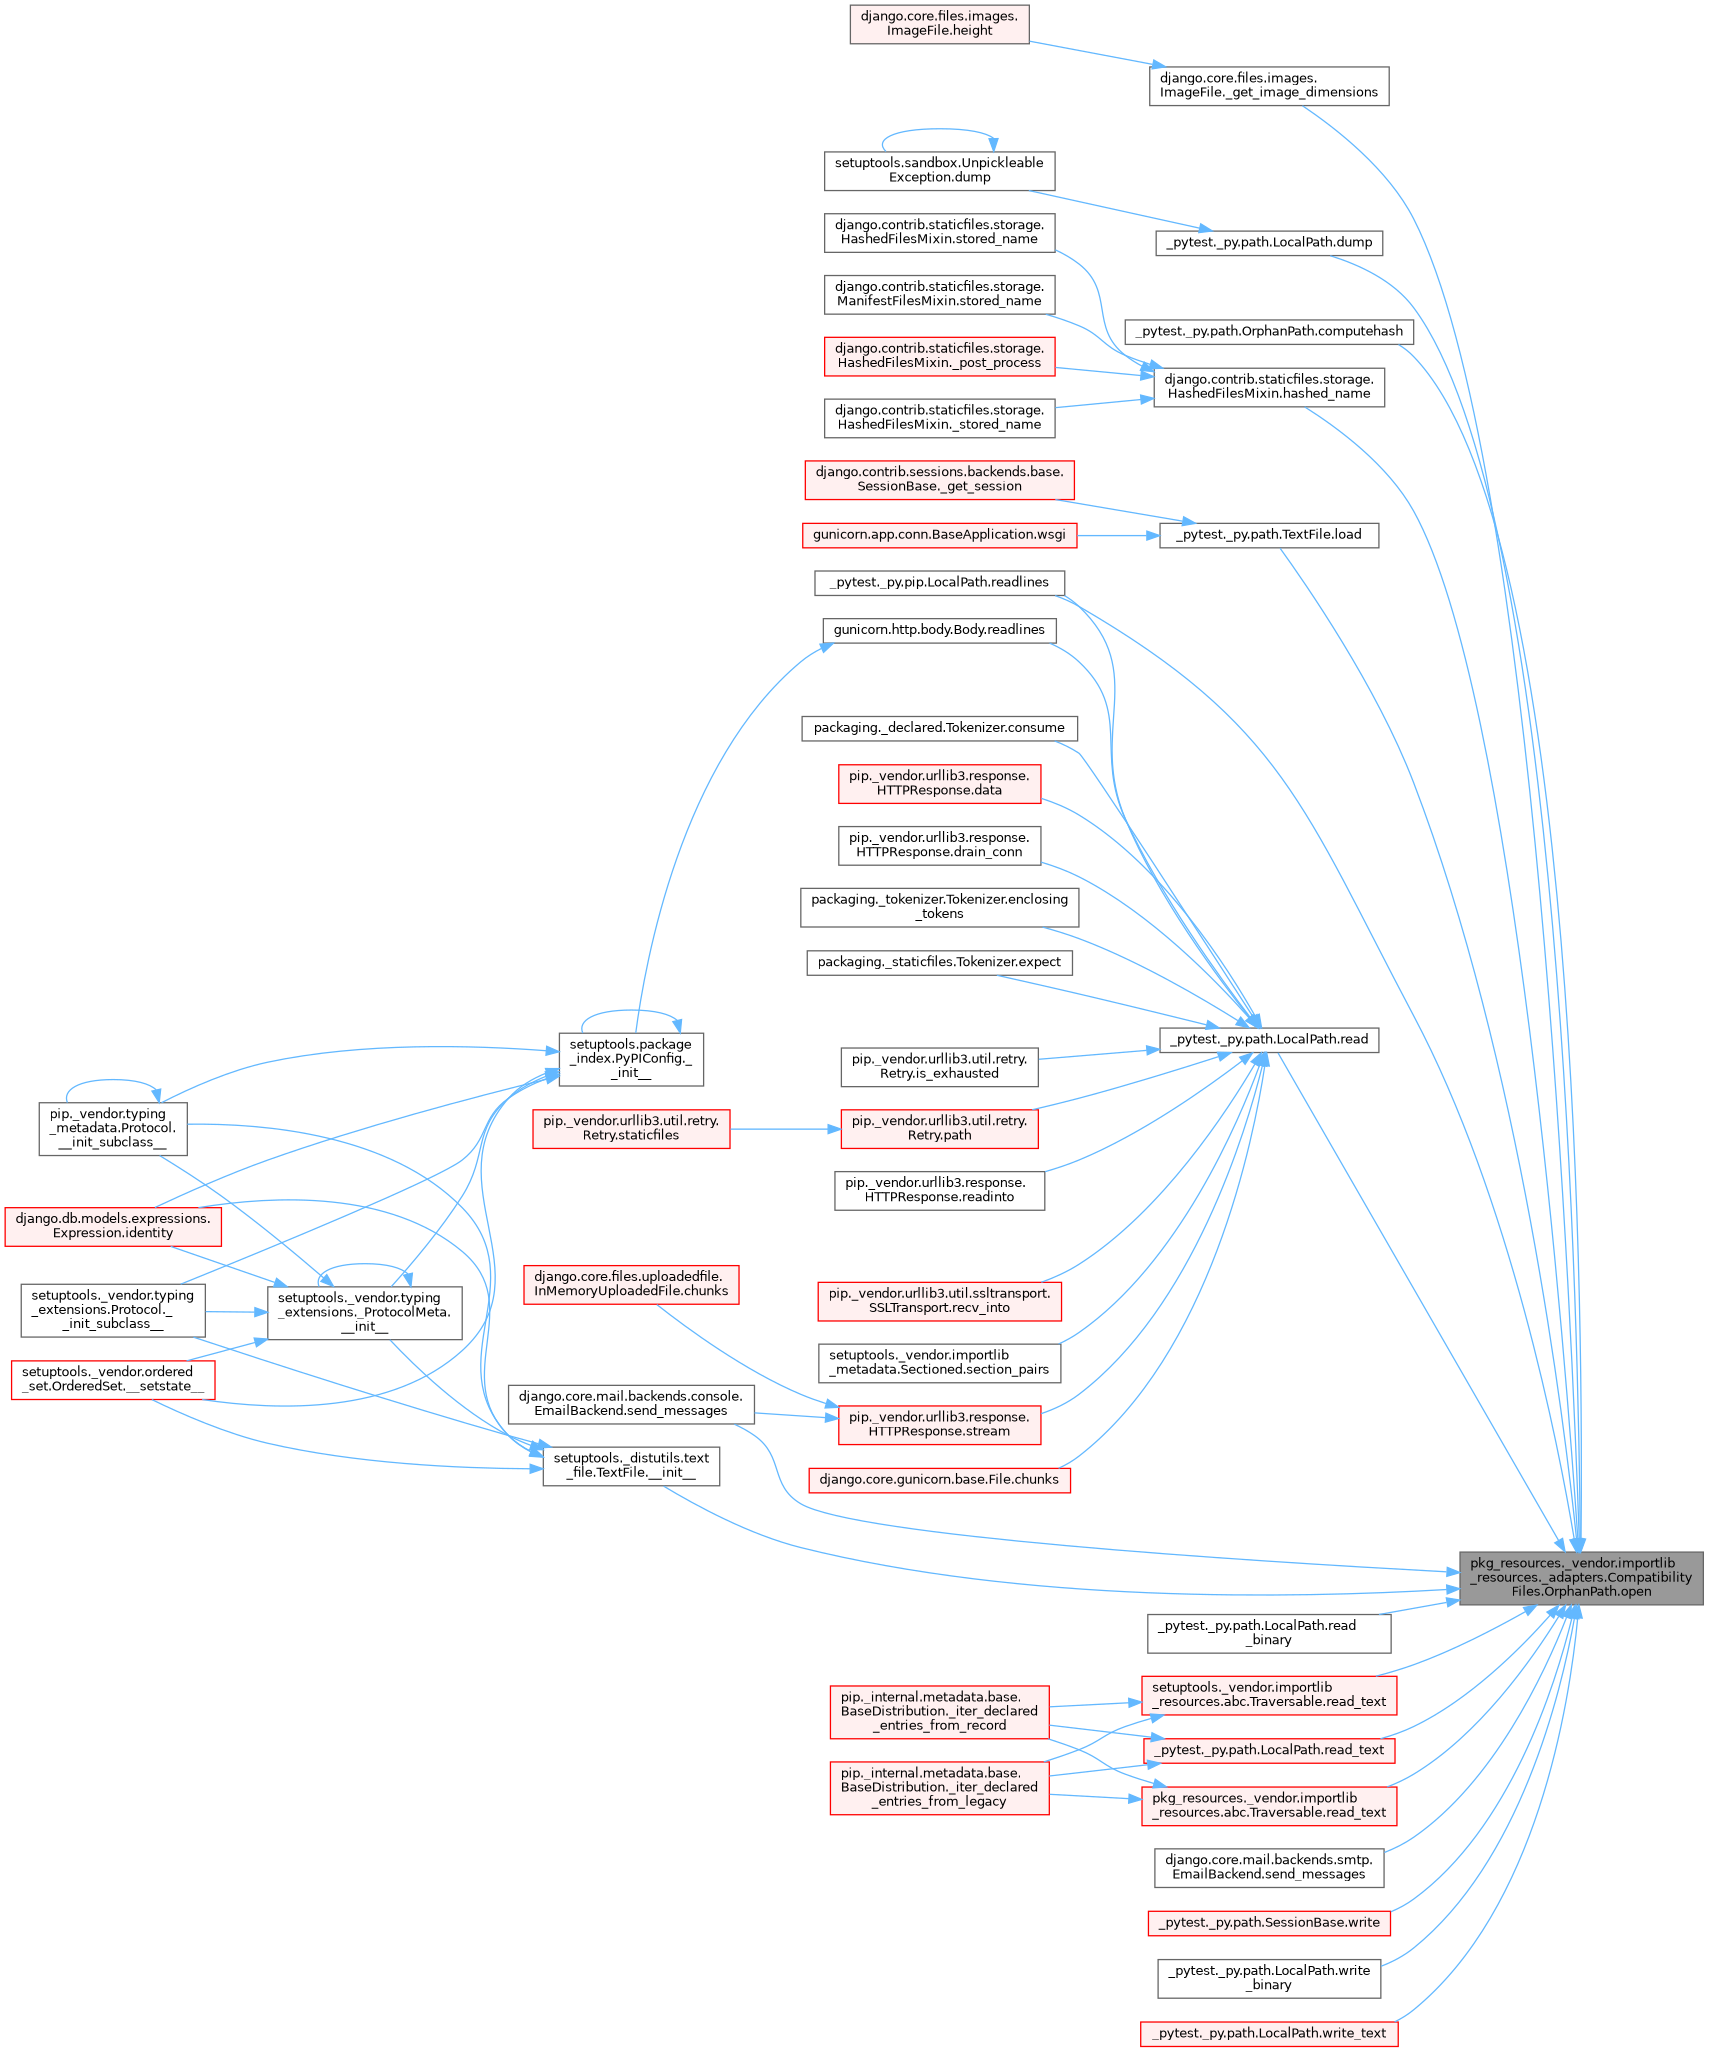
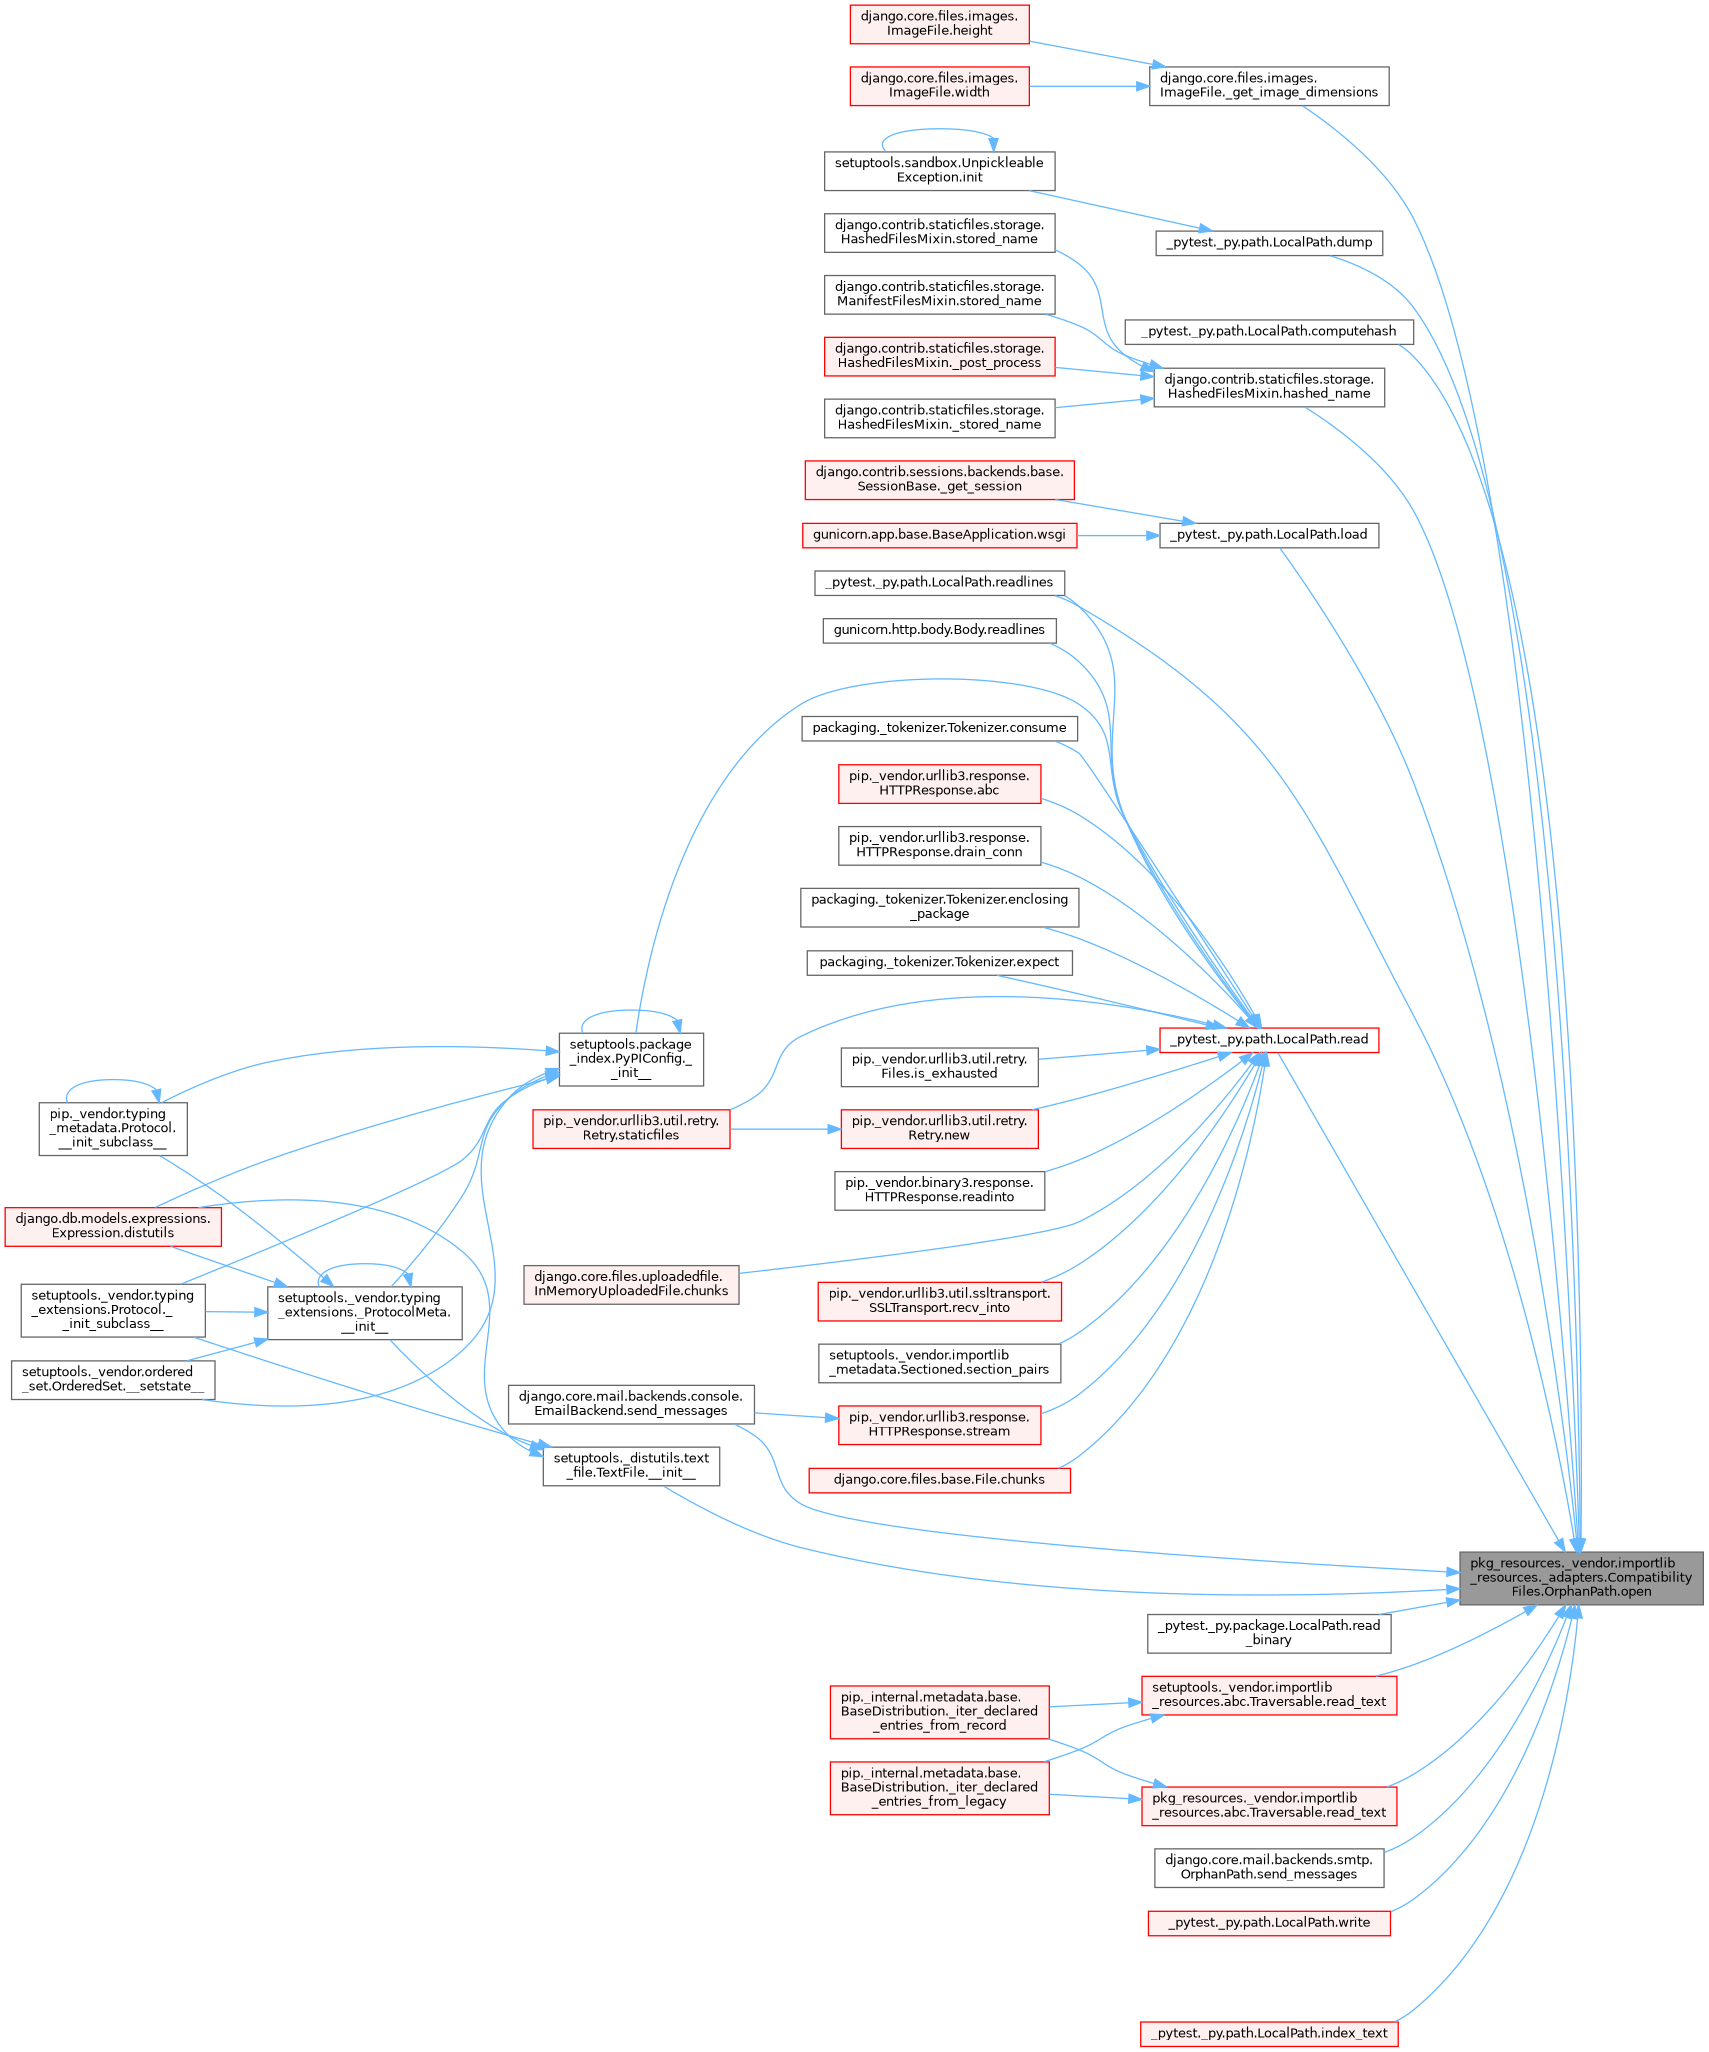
node "django.core.files.images. ImageFile.height": color grey40 -> red
node "django.core.files.images. ImageFile.width": added
node "setuptools.sandbox.Unpickleable Exception.dump": label "setuptools.sandbox.Unpickleable Exception.dump" -> "setuptools.sandbox.Unpickleable Exception.init"
node "_pytest._py.path.OrphanPath.computehash": label "_pytest._py.path.OrphanPath.computehash" -> "_pytest._py.path.LocalPath.computehash"
node "gunicorn.app.conn.BaseApplication.wsgi": label "gunicorn.app.conn.BaseApplication.wsgi" -> "gunicorn.app.base.BaseApplication.wsgi"
node "_pytest._py.path.TextFile.load": label "_pytest._py.path.TextFile.load" -> "_pytest._py.path.LocalPath.load"
node "_pytest._py.pip.LocalPath.readlines": label "_pytest._py.pip.LocalPath.readlines" -> "_pytest._py.path.LocalPath.readlines"
node "packaging._declared.Tokenizer.consume": label "packaging._declared.Tokenizer.consume" -> "packaging._tokenizer.Tokenizer.consume"
node "pip._vendor.urllib3.response. HTTPResponse.data": label "pip._vendor.urllib3.response. HTTPResponse.data" -> "pip._vendor.urllib3.response. HTTPResponse.abc"
edge "setuptools.package _index.PyPIConfig._ _init__" -> "gunicorn.http.body.Body.readlines": now "setuptools.package _index.PyPIConfig._ _init__" -> "_pytest._py.path.LocalPath.read"
node "packaging._tokenizer.Tokenizer.enclosing _tokens": label "packaging._tokenizer.Tokenizer.enclosing _tokens" -> "packaging._tokenizer.Tokenizer.enclosing _package"
node "packaging._staticfiles.Tokenizer.expect": label "packaging._staticfiles.Tokenizer.expect" -> "packaging._tokenizer.Tokenizer.expect"
edge "pip._vendor.urllib3.util.retry. Retry.staticfiles" -> "_pytest._py.path.LocalPath.read": added
node "_pytest._py.path.LocalPath.read": color grey40 -> red
node "pip._vendor.urllib3.util.retry. Retry.is_exhausted": label "pip._vendor.urllib3.util.retry. Retry.is_exhausted" -> "pip._vendor.urllib3.util.retry. Files.is_exhausted"
node "pip._vendor.urllib3.util.retry. Retry.path": label "pip._vendor.urllib3.util.retry. Retry.path" -> "pip._vendor.urllib3.util.retry. Retry.new"
node "pip._vendor.urllib3.response. HTTPResponse.readinto": label "pip._vendor.urllib3.response. HTTPResponse.readinto" -> "pip._vendor.binary3.response. HTTPResponse.readinto"
edge "pip._vendor.typing _metadata.Protocol. __init_subclass__" -> "setuptools._distutils.text _file.TextFile.__init__": removed
node "django.db.models.expressions. Expression.identity": label "django.db.models.expressions. Expression.identity" -> "django.db.models.expressions. Expression.distutils"
node "django.core.files.uploadedfile. InMemoryUploadedFile.chunks": color red -> grey40
edge "django.core.files.uploadedfile. InMemoryUploadedFile.chunks" -> "pip._vendor.urllib3.response. HTTPResponse.stream": now "django.core.files.uploadedfile. InMemoryUploadedFile.chunks" -> "_pytest._py.path.LocalPath.read"
node "setuptools._vendor.ordered _set.OrderedSet.__setstate__": color red -> grey40
edge "setuptools._vendor.ordered _set.OrderedSet.__setstate__" -> "setuptools._distutils.text _file.TextFile.__init__": removed
node "django.core.gunicorn.base.File.chunks": label "django.core.gunicorn.base.File.chunks" -> "django.core.files.base.File.chunks"
node "_pytest._py.path.LocalPath.read _binary": label "_pytest._py.path.LocalPath.read _binary" -> "_pytest._py.package.LocalPath.read _binary"
node "_pytest._py.path.LocalPath.read_text": removed
node "django.core.mail.backends.smtp. EmailBackend.send_messages": label "django.core.mail.backends.smtp. EmailBackend.send_messages" -> "django.core.mail.backends.smtp. OrphanPath.send_messages"
node "_pytest._py.path.SessionBase.write": label "_pytest._py.path.SessionBase.write" -> "_pytest._py.path.LocalPath.write"
node "_pytest._py.path.LocalPath.write _binary": removed
node "_pytest._py.path.LocalPath.write_text": label "_pytest._py.path.LocalPath.write_text" -> "_pytest._py.path.LocalPath.index_text"
